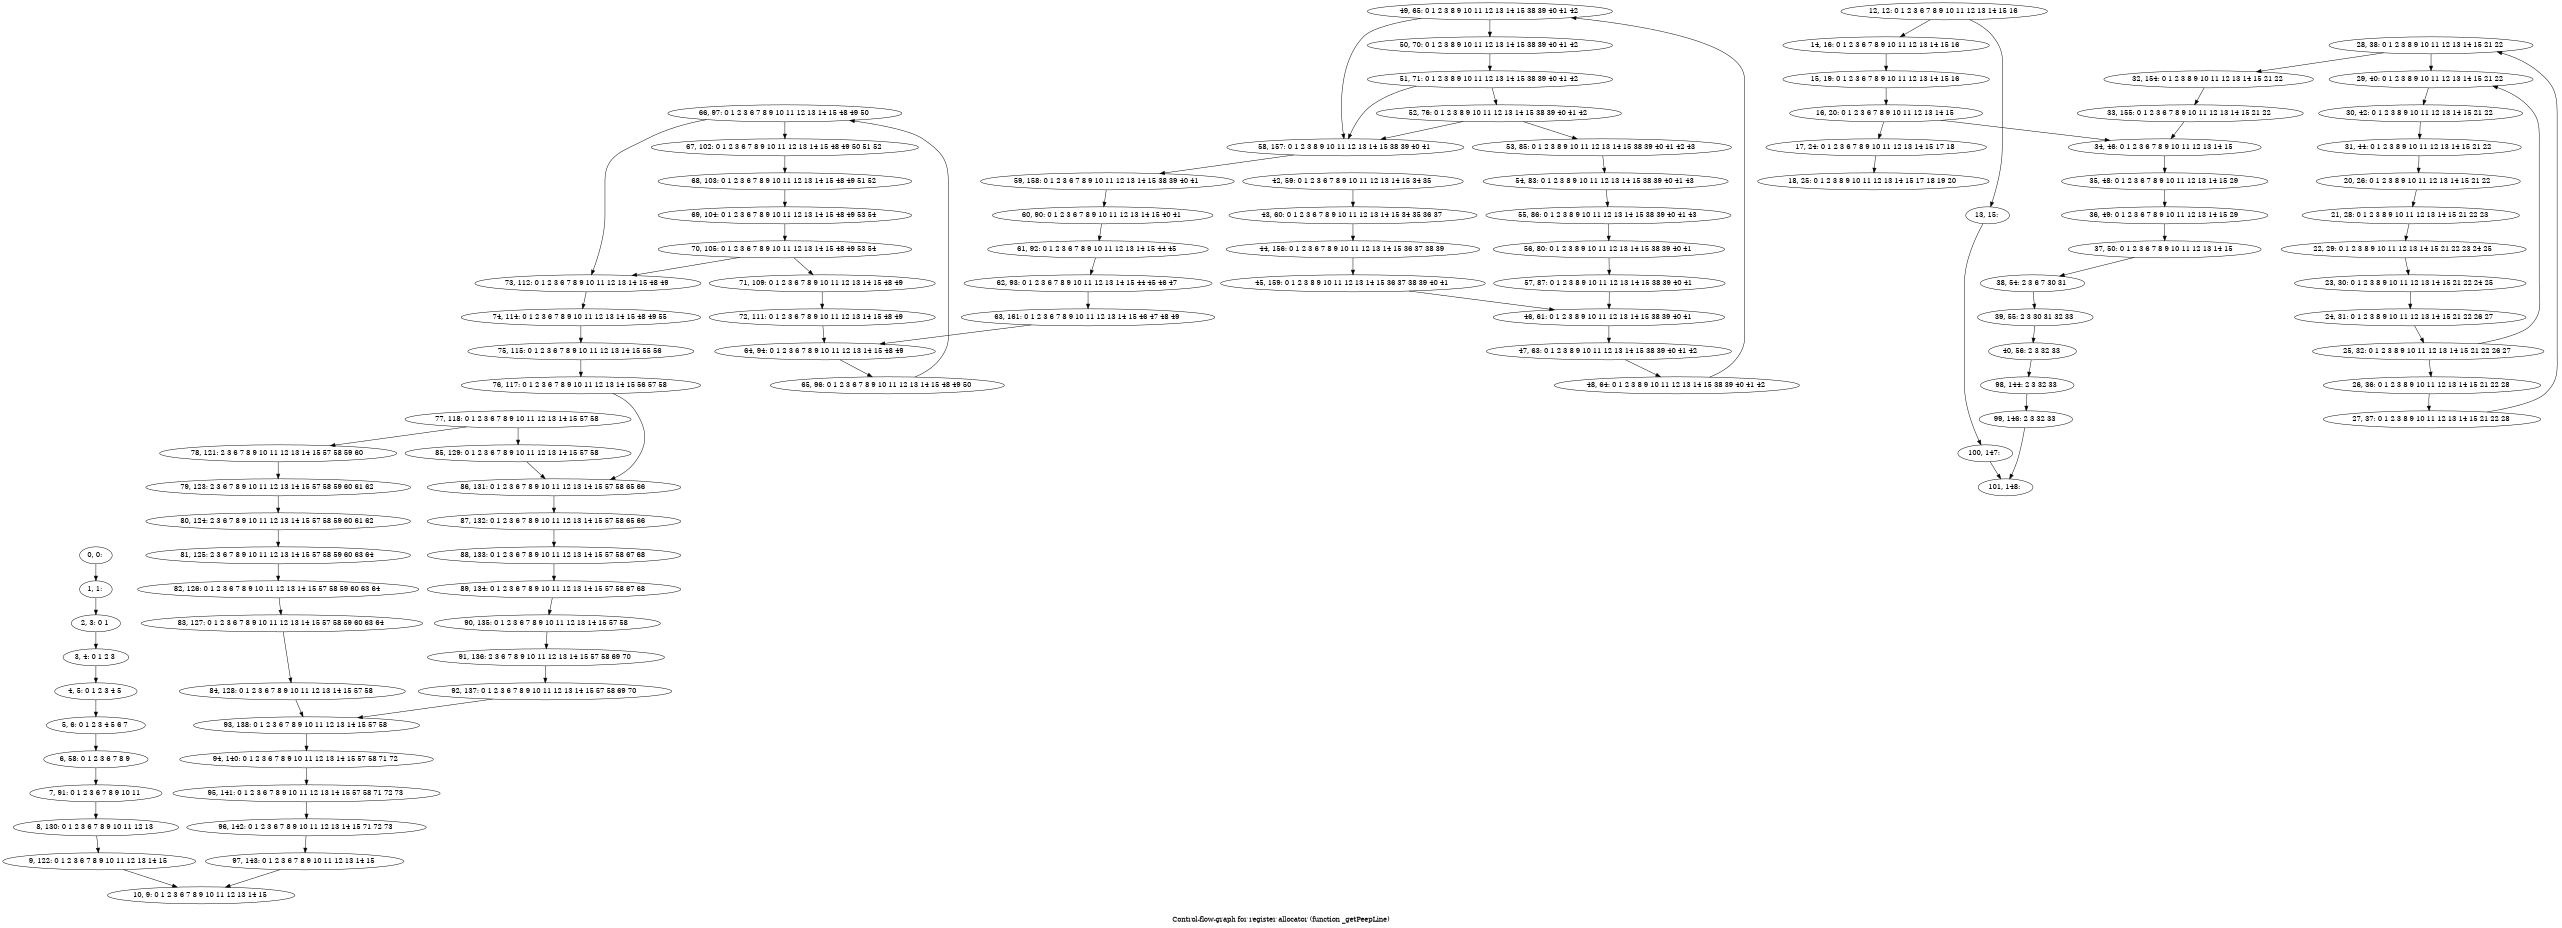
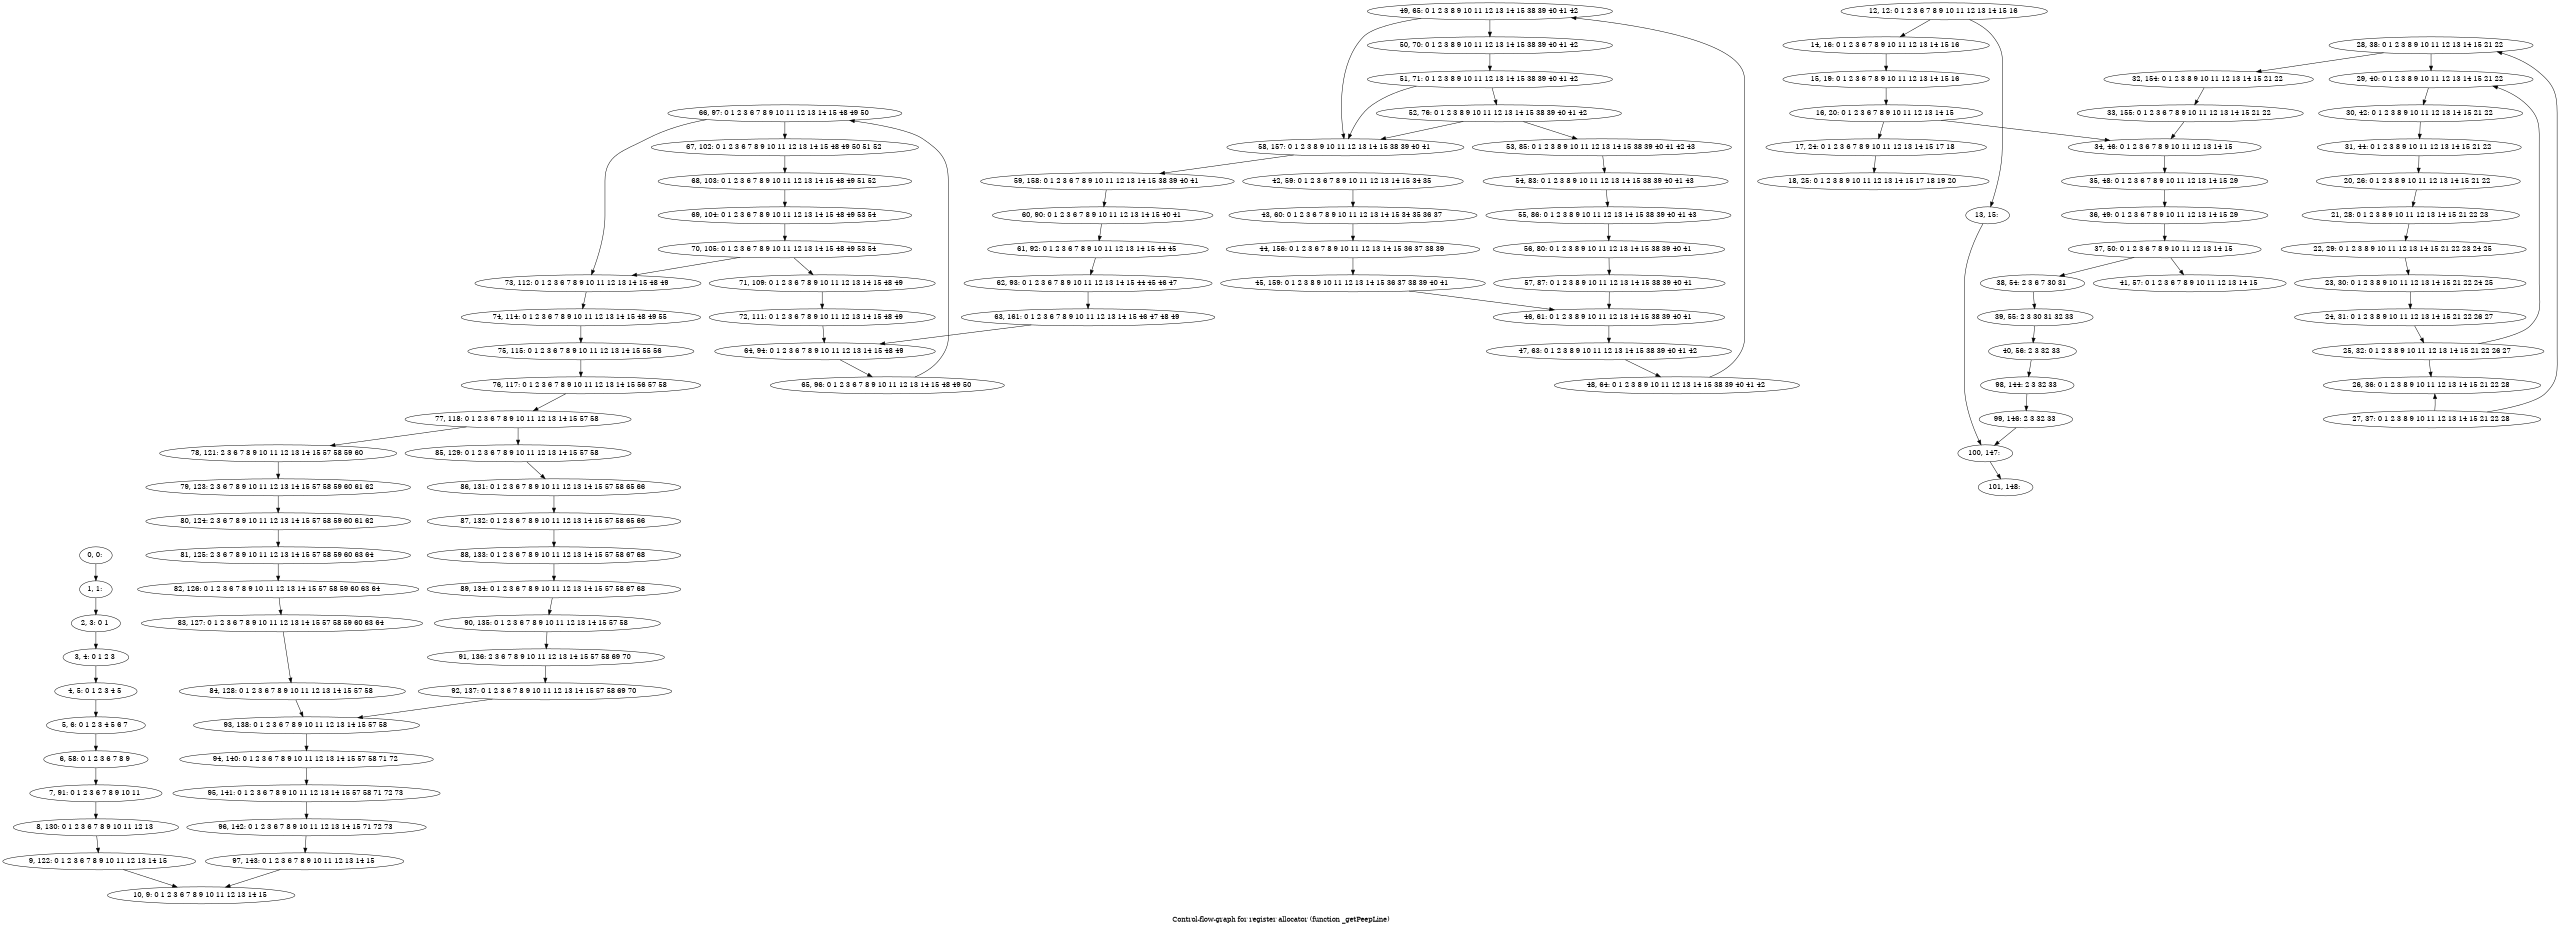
node "41, 57: 0 1 2 3 6 7 8 9 10 11 12 13 14 15": added
edge "26, 36: 0 1 2 3 8 9 10 11 12 13 14 15 21 22 28" -> "27, 37: 0 1 2 3 8 9 10 11 12 13 14 15 21 22 28": reversed
edge "76, 117: 0 1 2 3 6 7 8 9 10 11 12 13 14 15 56 57 58" -> "86, 131: 0 1 2 3 6 7 8 9 10 11 12 13 14 15 57 58 65 66": now "76, 117: 0 1 2 3 6 7 8 9 10 11 12 13 14 15 56 57 58" -> "77, 118: 0 1 2 3 6 7 8 9 10 11 12 13 14 15 57 58"
edge "99, 146: 2 3 32 33" -> "101, 148:": now "99, 146: 2 3 32 33" -> "100, 147:"
